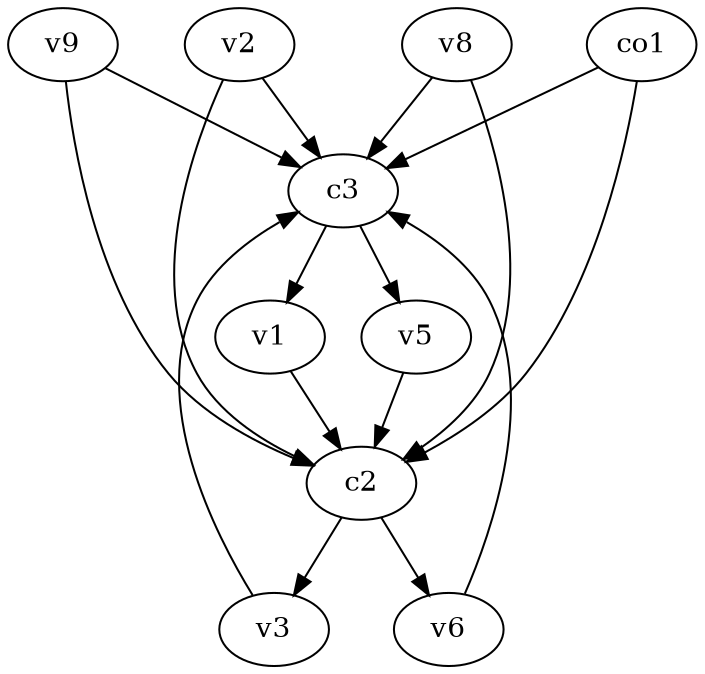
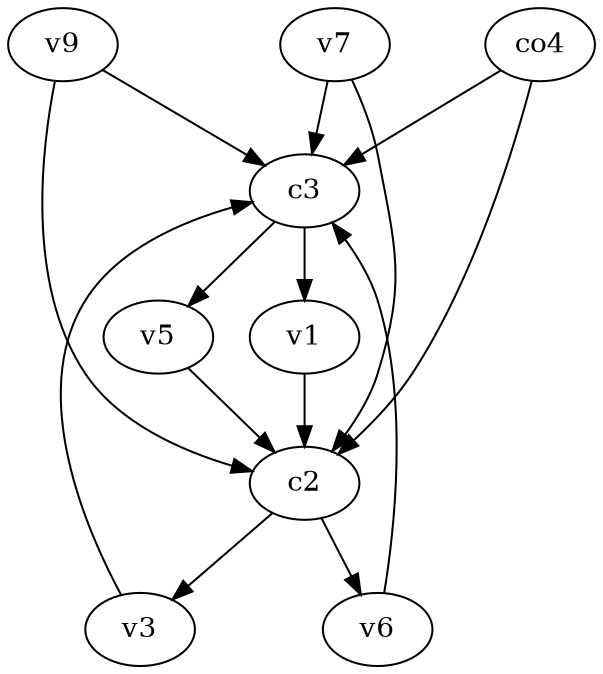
node "v2": label "v2" -> "v7"
node "v8": removed
node "co1": label "co1" -> "co4"
